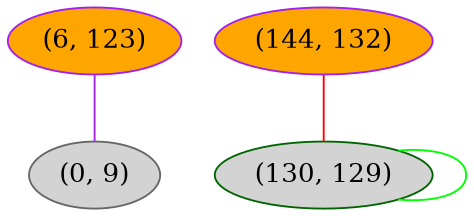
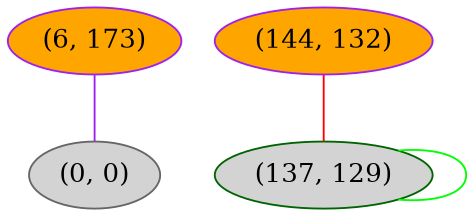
node "(6, 123)": label "(6, 123)" -> "(6, 173)"
node "(0, 9)": label "(0, 9)" -> "(0, 0)"
node "(130, 129)": label "(130, 129)" -> "(137, 129)"
